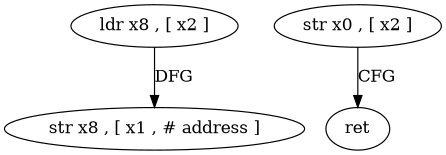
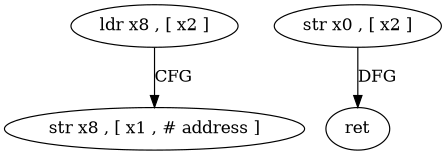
edge "ldr x8 , [ x2 ]" -> "str x8 , [ x1 , # address ]": label "DFG" -> "CFG"
edge "str x0 , [ x2 ]" -> "ret": label "CFG" -> "DFG"
